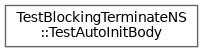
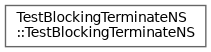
node "TestBlockingTerminateNS ::TestAutoInitBody": label "TestBlockingTerminateNS ::TestAutoInitBody" -> "TestBlockingTerminateNS ::TestBlockingTerminateNS"
